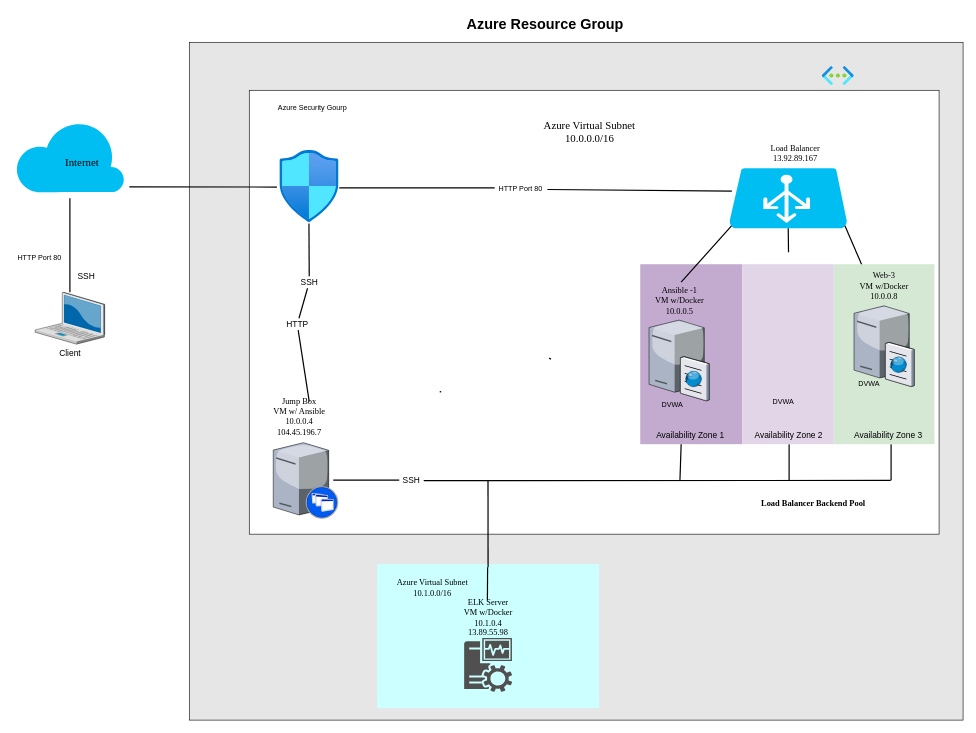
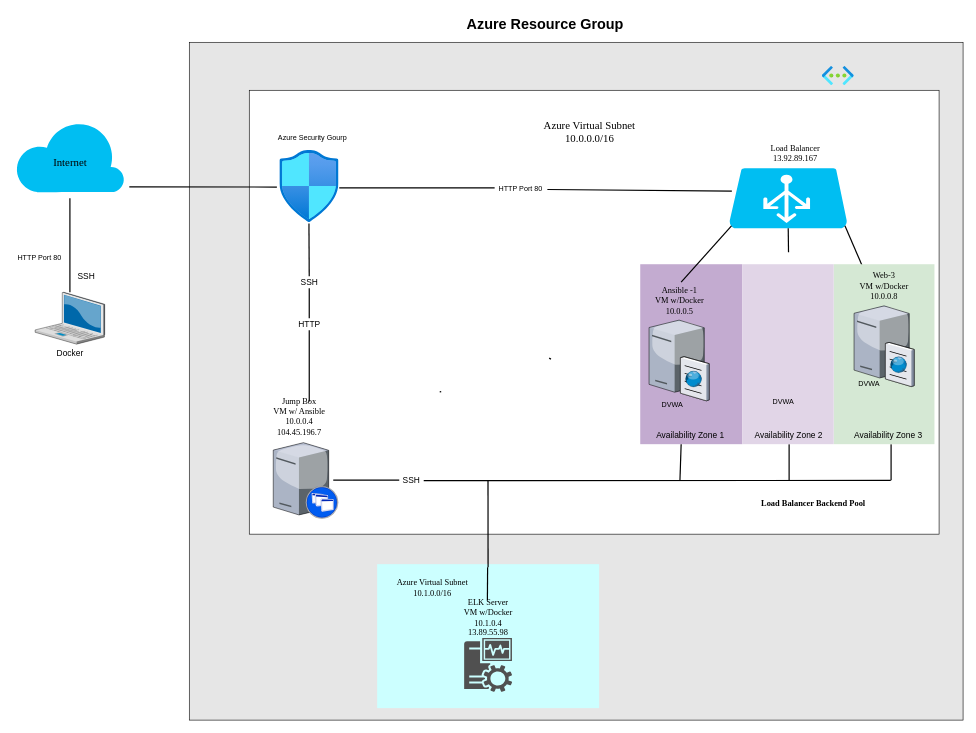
node "Azure Security Gourp": moved (312, 108) -> (312, 138)
node "Internet": moved (82, 162) -> (70, 162)
node "HTTP": moved (297, 324) -> (309, 324)
node "Client": label "Client" -> "Docker"
